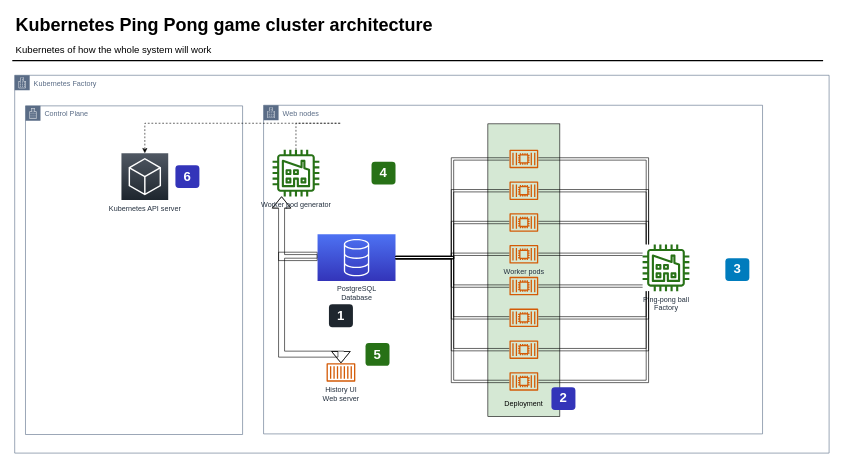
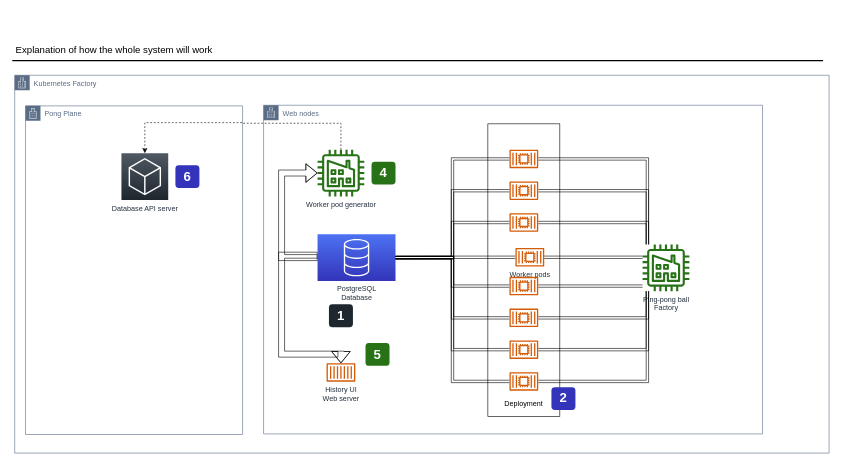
node "Kubernetes Ping Pong game cluster architecture": removed
node "Kubernetes of how the whole system will work": label "Kubernetes of how the whole system will work" -> "Explanation of how the whole system will work"
node "Control Plane": label "Control Plane" -> "Pong Plane"
node "Worker pod generator": moved (296, 173) -> (341, 173)
node "Kubernetes API server": label "Kubernetes API server" -> "Database API server"
node "Worker pods": moved (524, 254) -> (530, 257)
node "Deployment": fillcolor #d5e8d4 -> #ffffff
node "3": removed
